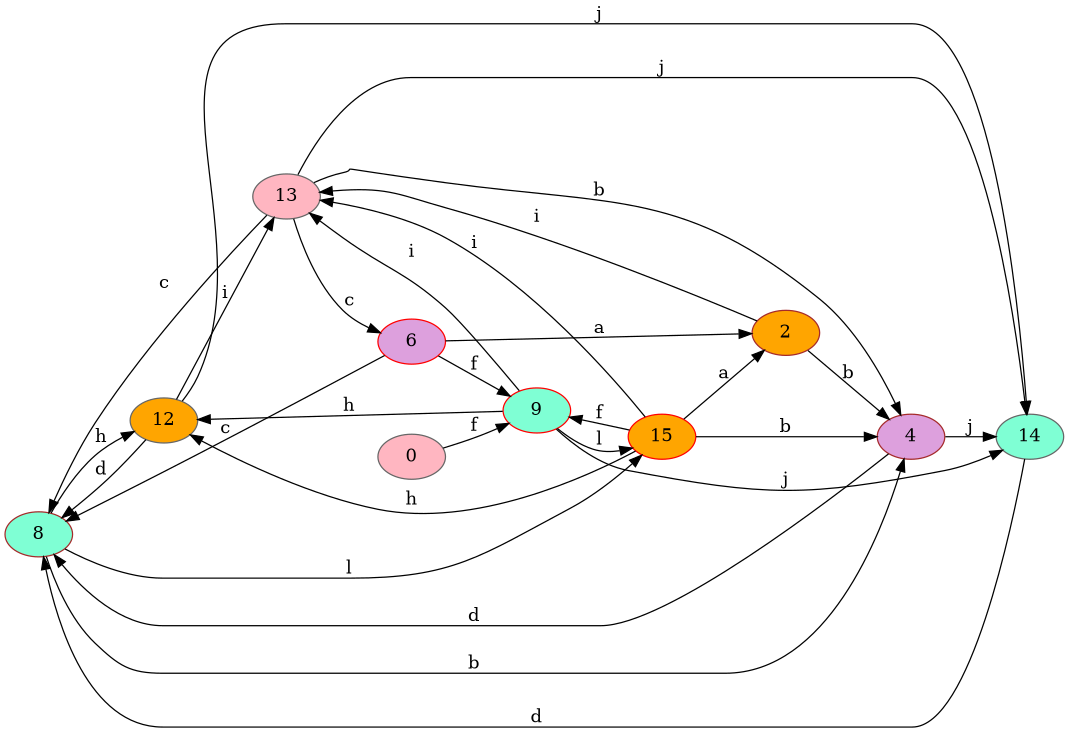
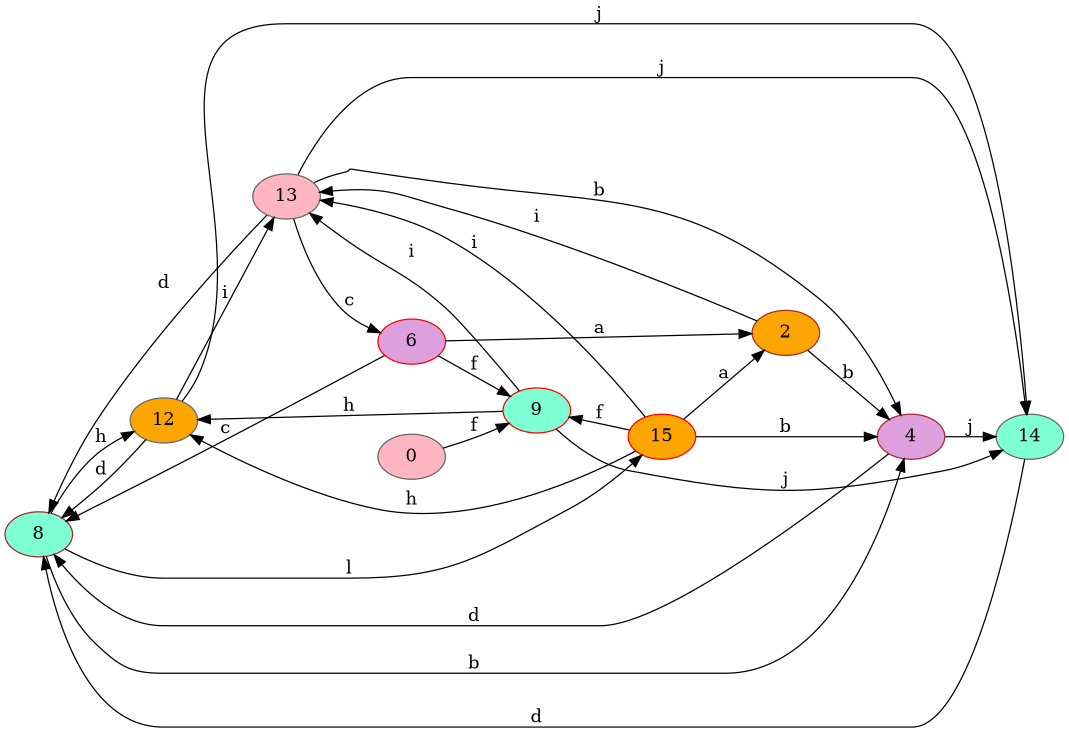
edge "13" -> "8": label "c" -> "d"
edge "9" -> "15": removed, label "l"
